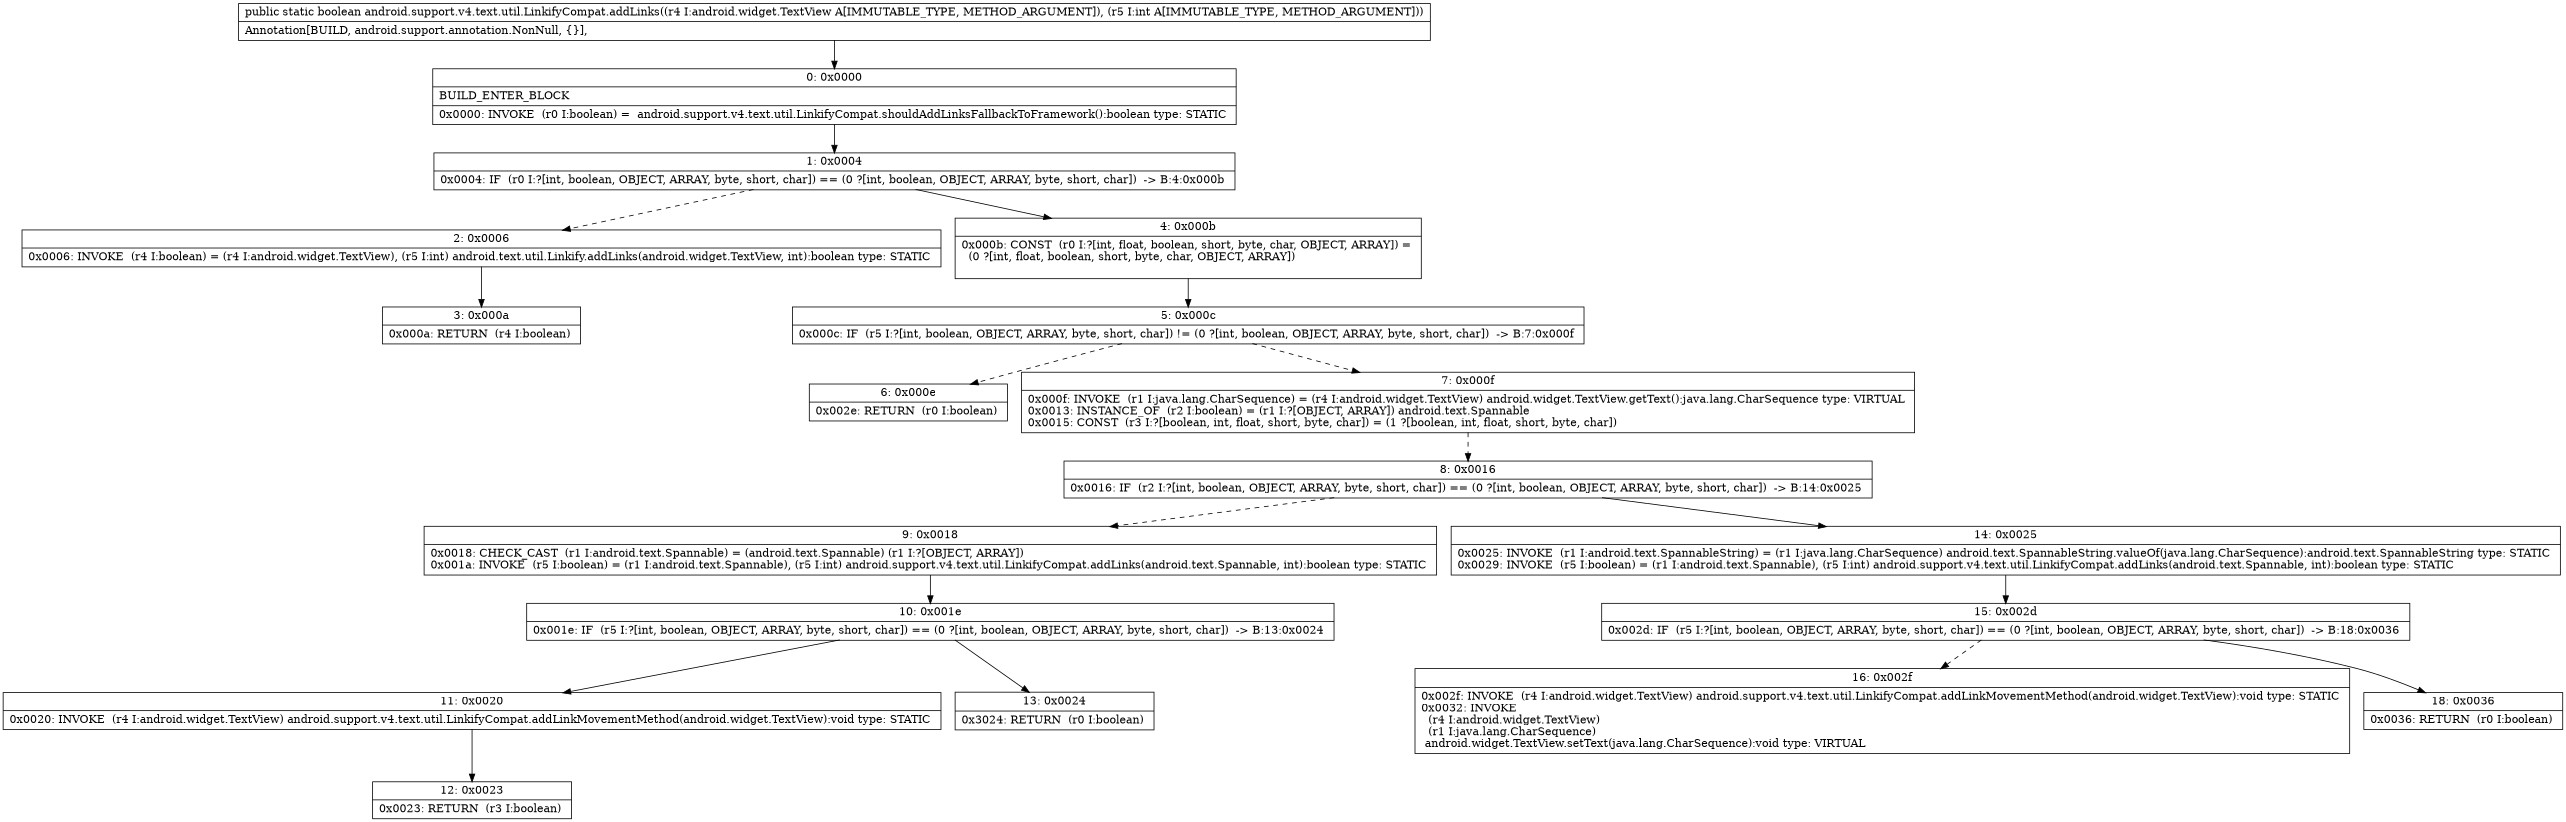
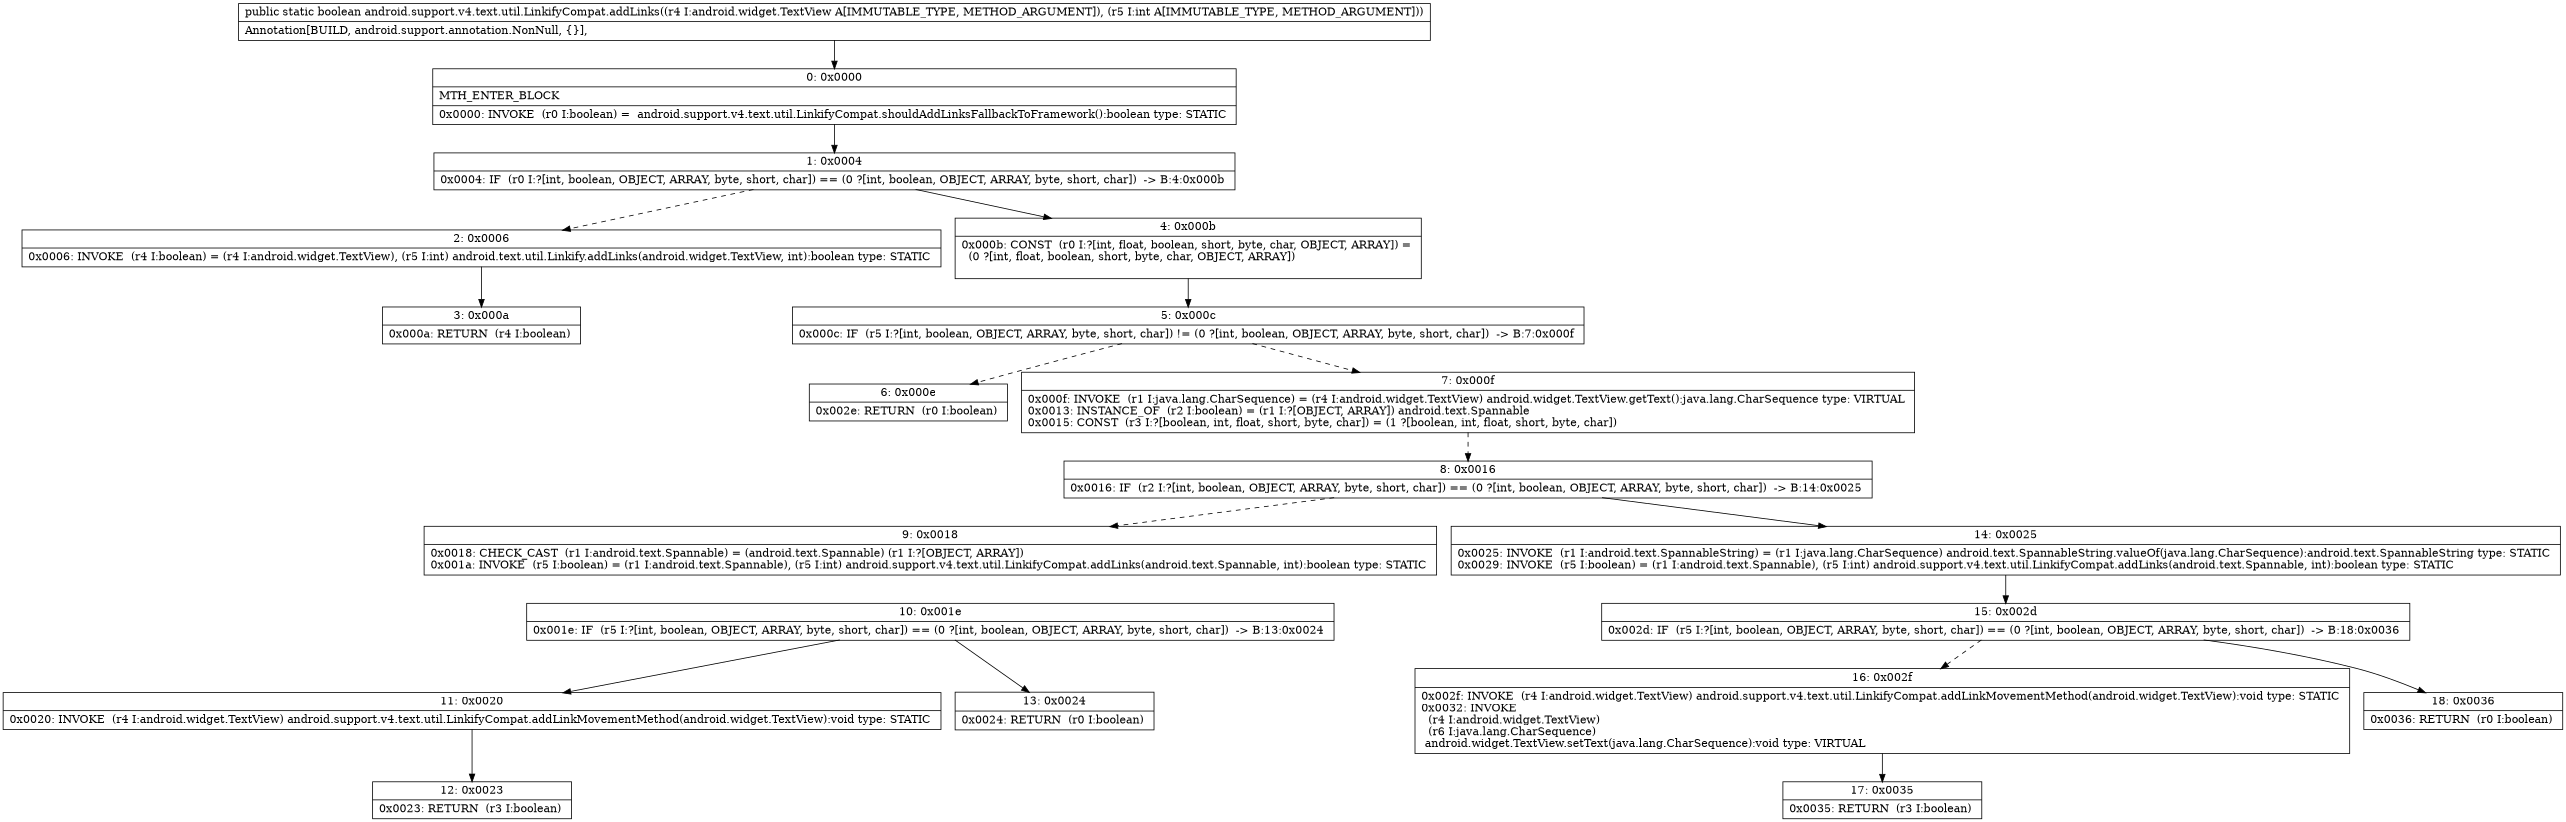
node "0: 0x0000": text "BUILD_ENTER_BLOCK" -> "MTH_ENTER_BLOCK"
edge "9: 0x0018" -> "10: 0x001e": removed
node "13: 0x0024": text "0x3024: RETURN  (r0 I:boolean)" -> "0x0024: RETURN  (r0 I:boolean)"
node "16: 0x002f": text "(r1 I:java.lang.CharSequence)" -> "(r6 I:java.lang.CharSequence)"
node "17: 0x0035": added
